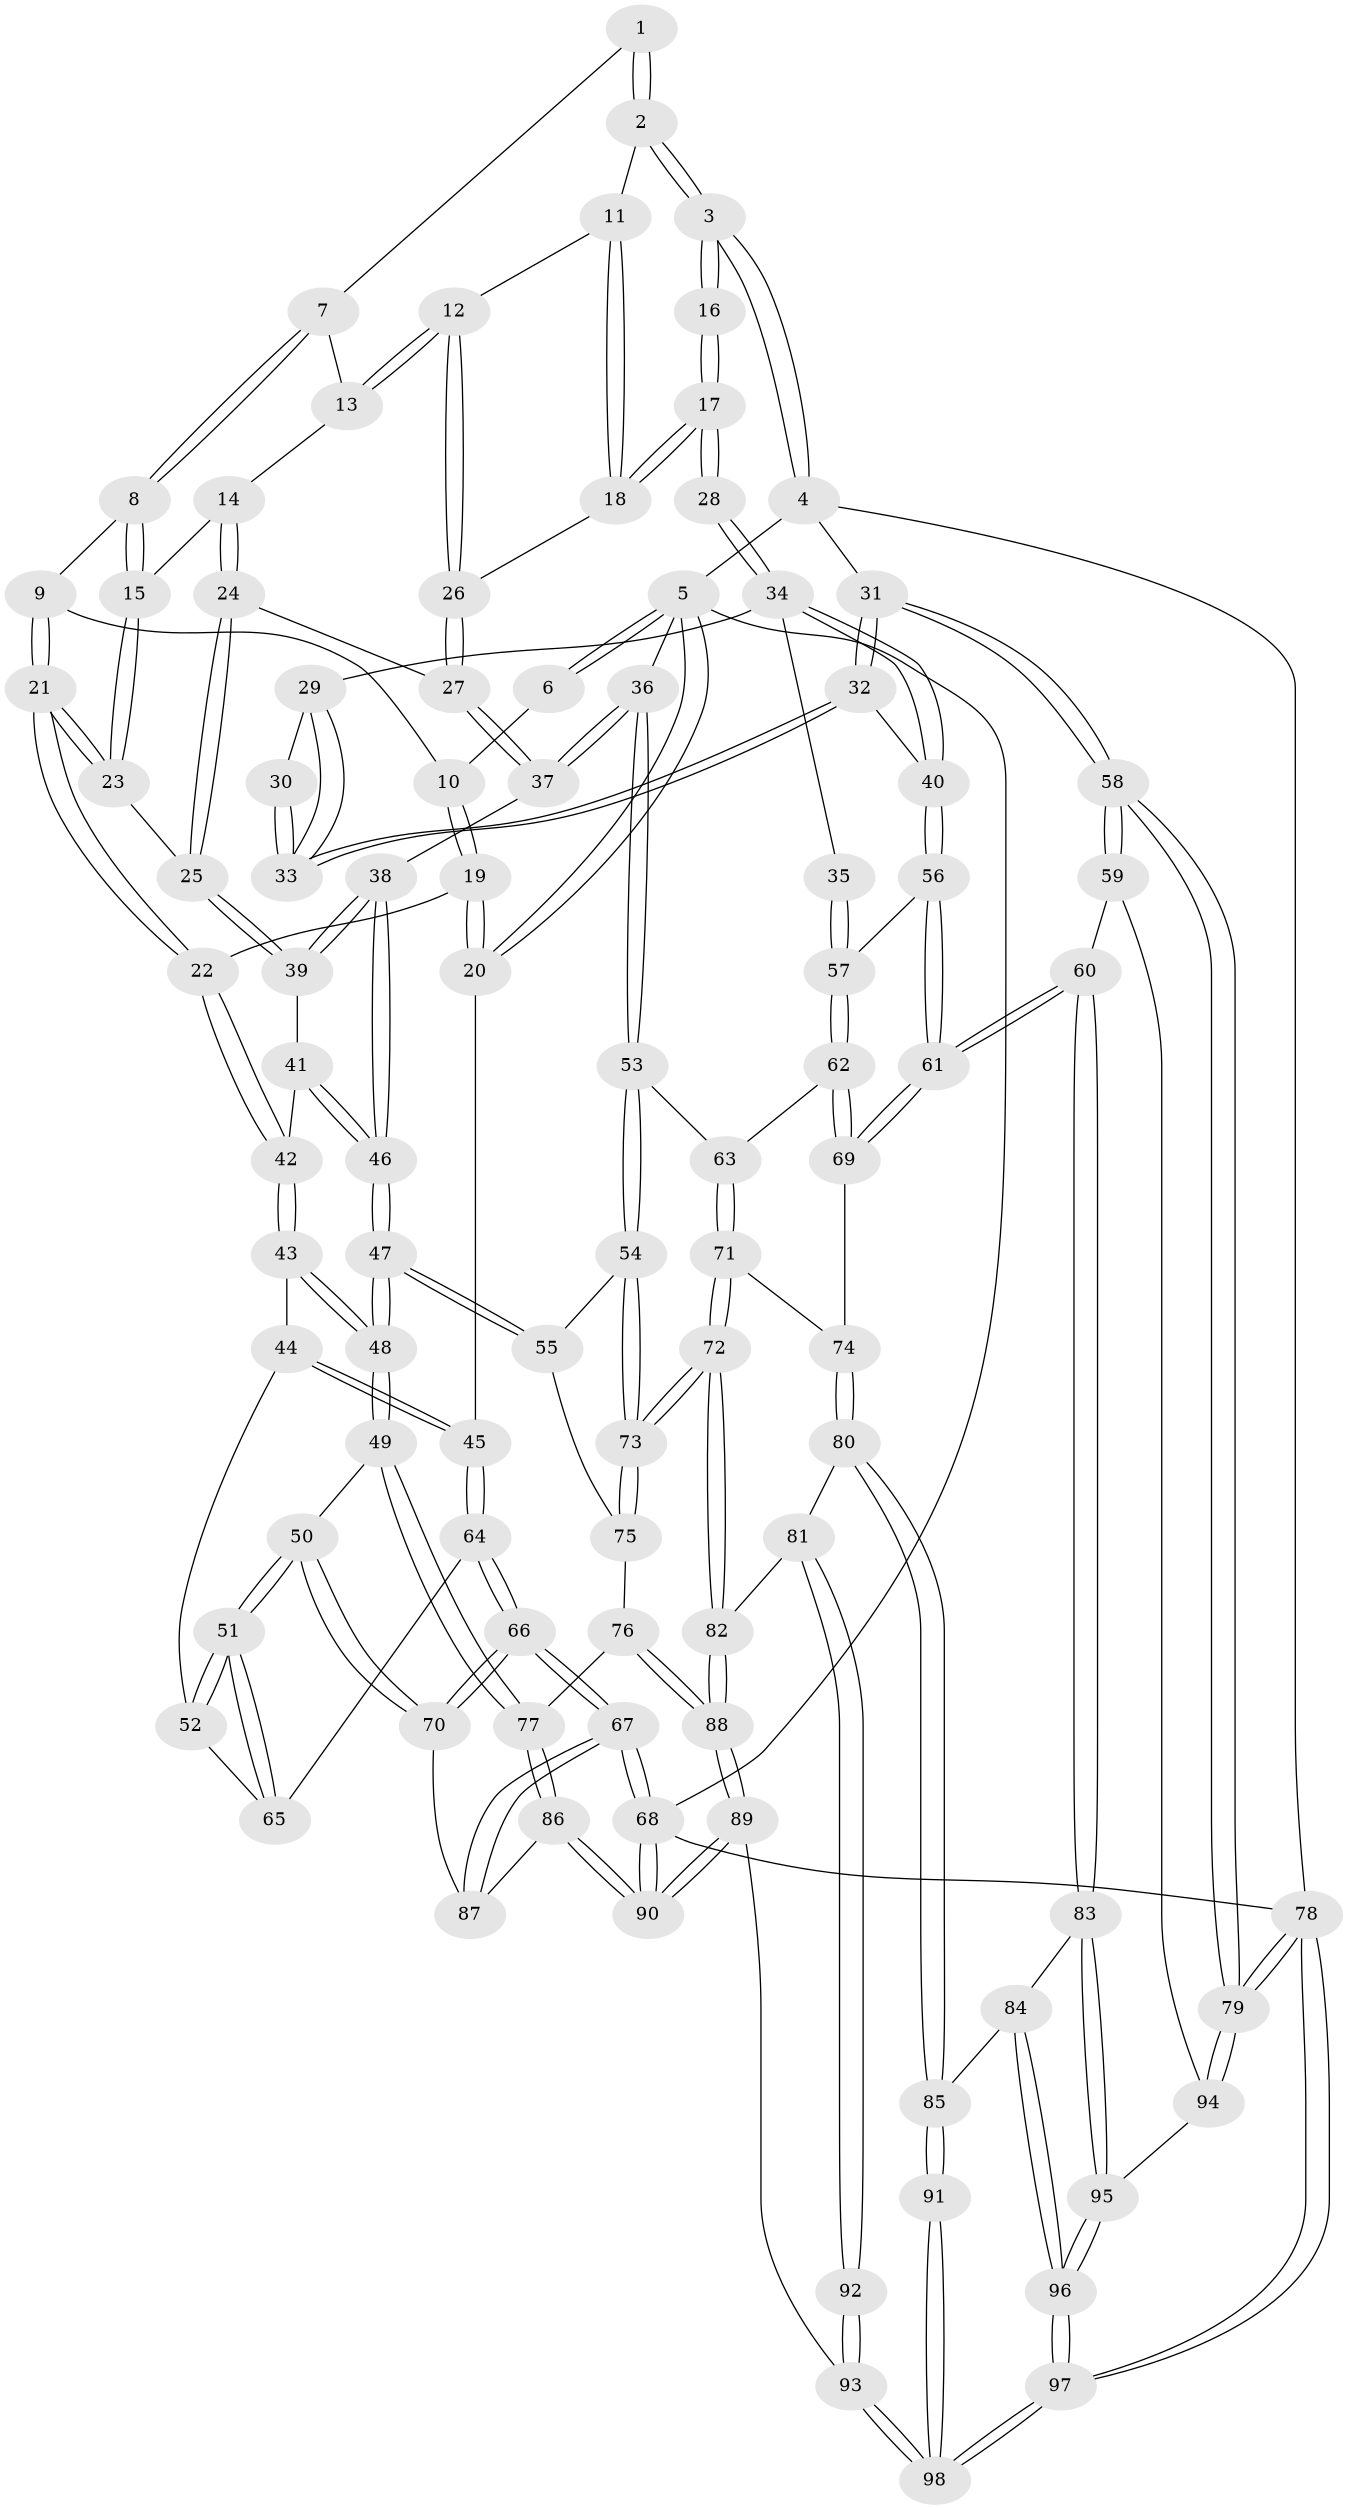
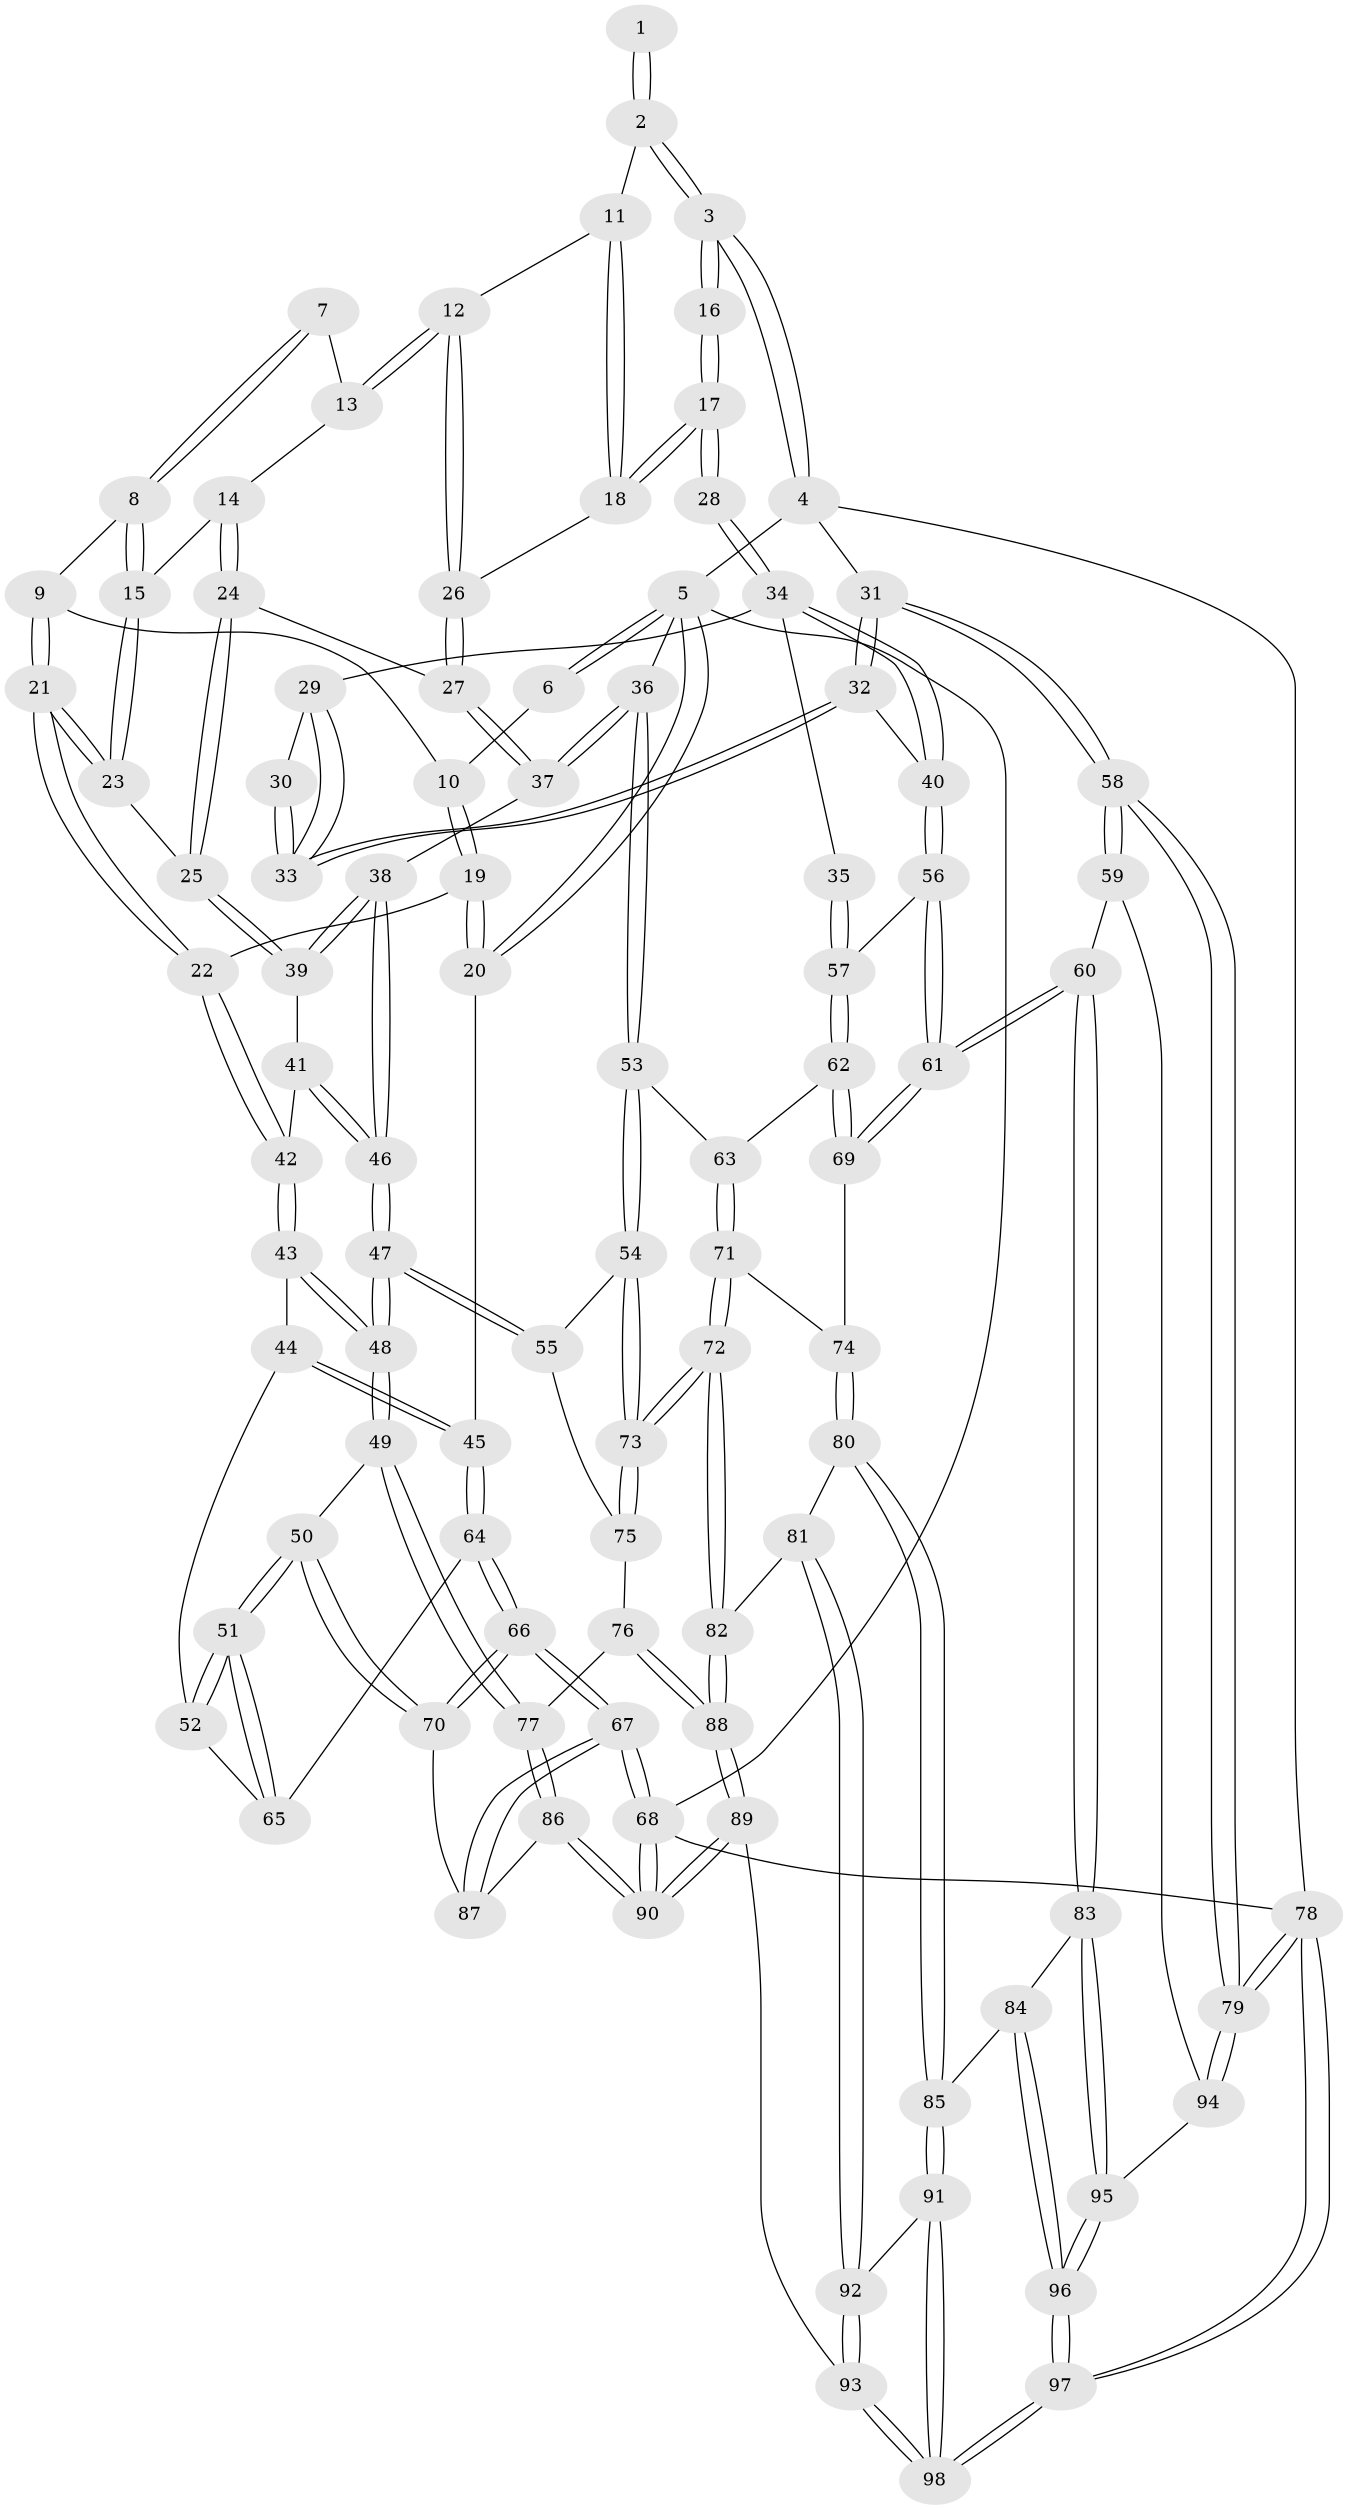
edge "1" -- "7": removed
edge "91" -- "92": added
